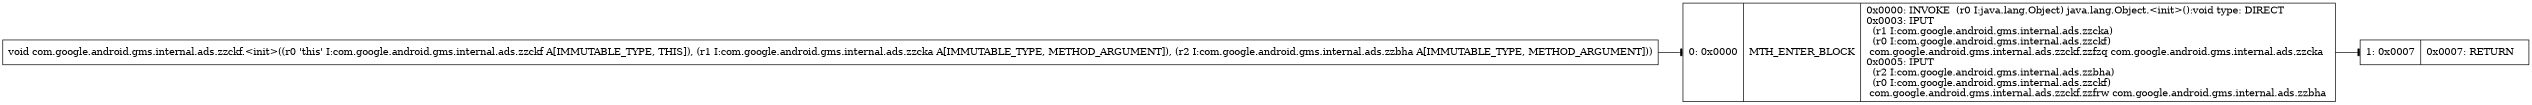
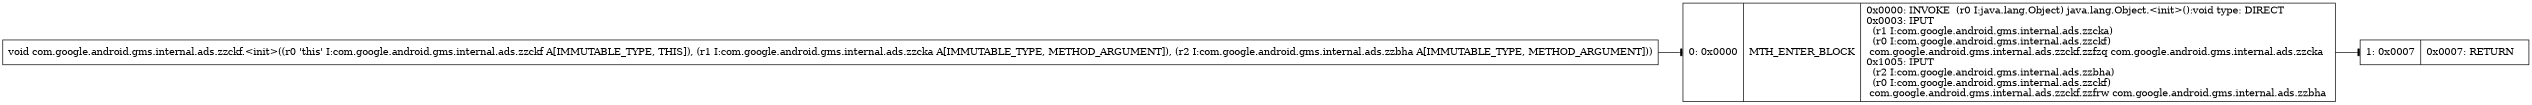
node "0: 0x0000": text "0x0005: IPUT" -> "0x1005: IPUT"
